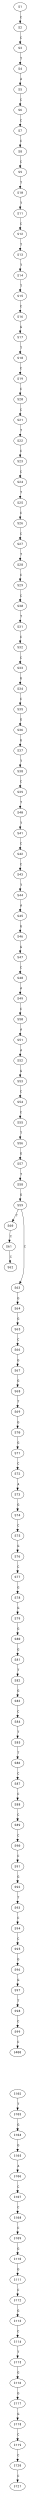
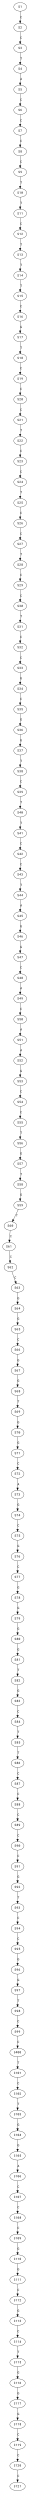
edge "S59" -> "S63": now "S62" -> "S63"
node "S101": added
